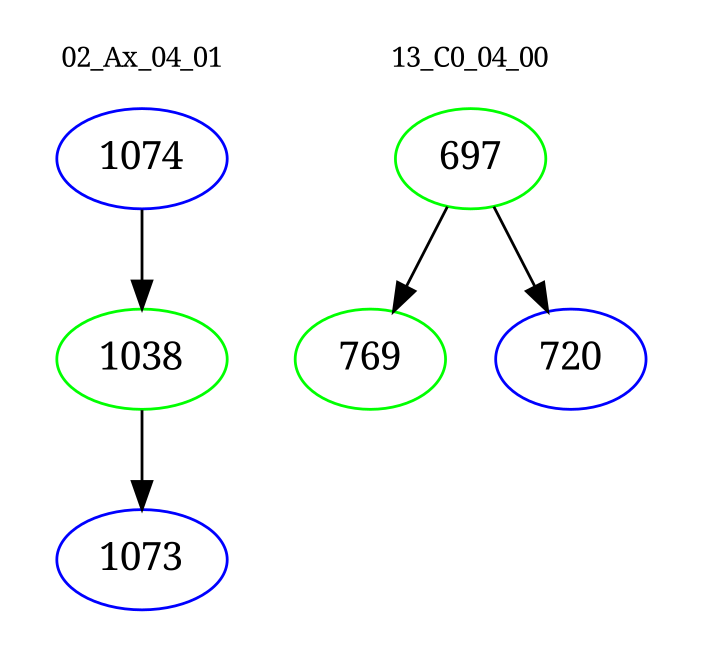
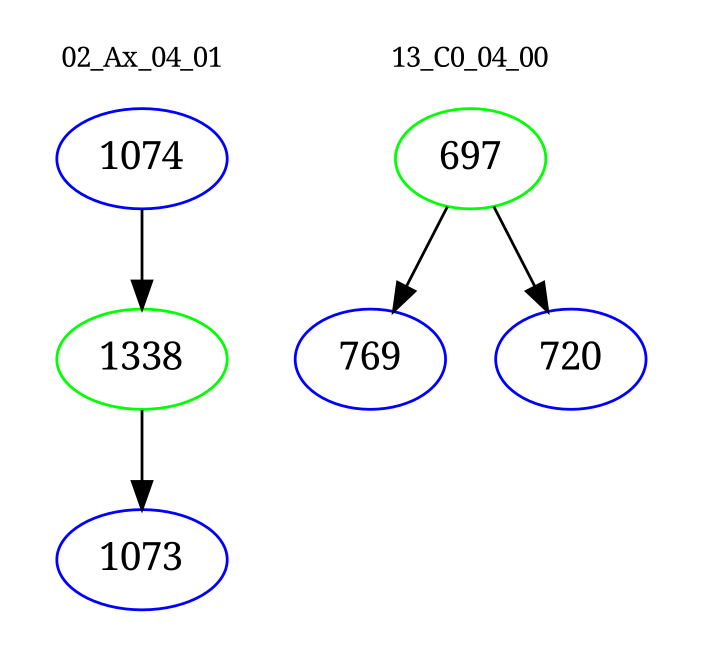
node "1038": label "1038" -> "1338"
node "769": color green -> blue
